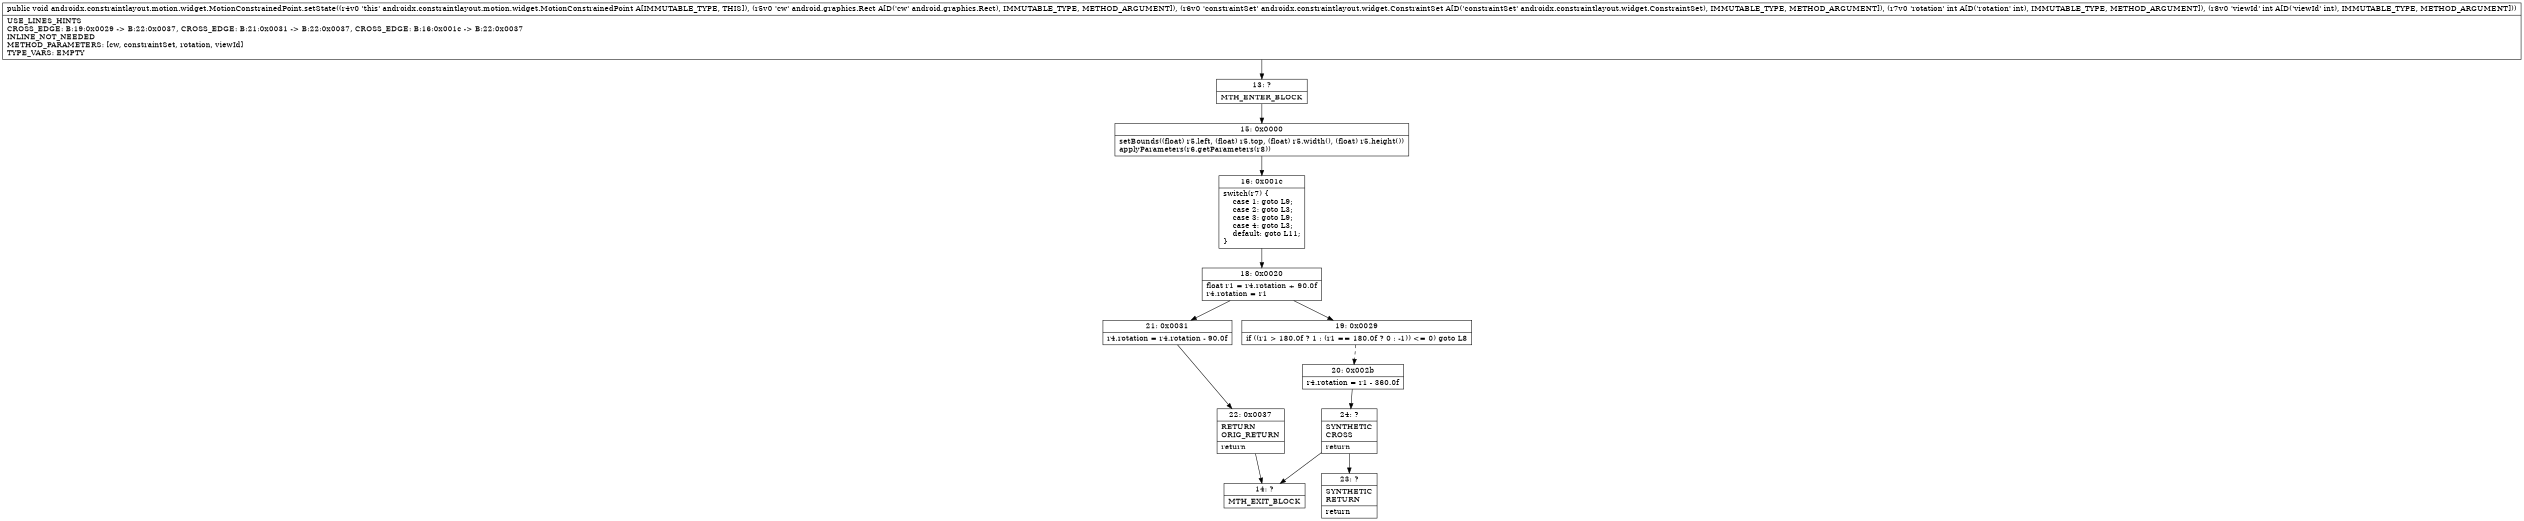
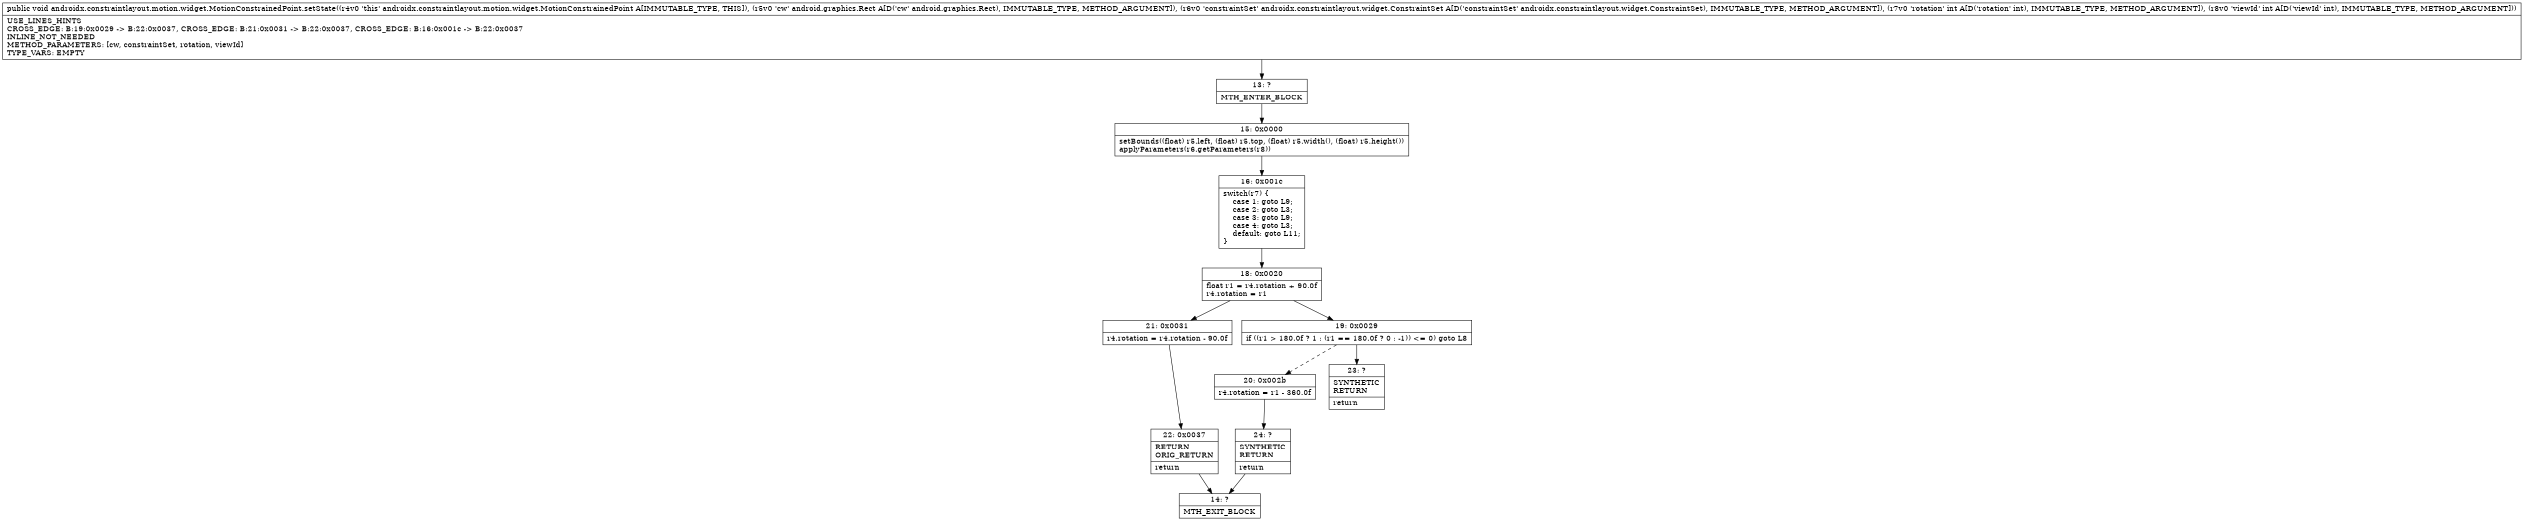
node "24: ?": text "CROSS" -> "RETURN"
edge "24: ?" -> "23: ?": now "19: 0x0029" -> "23: ?"
